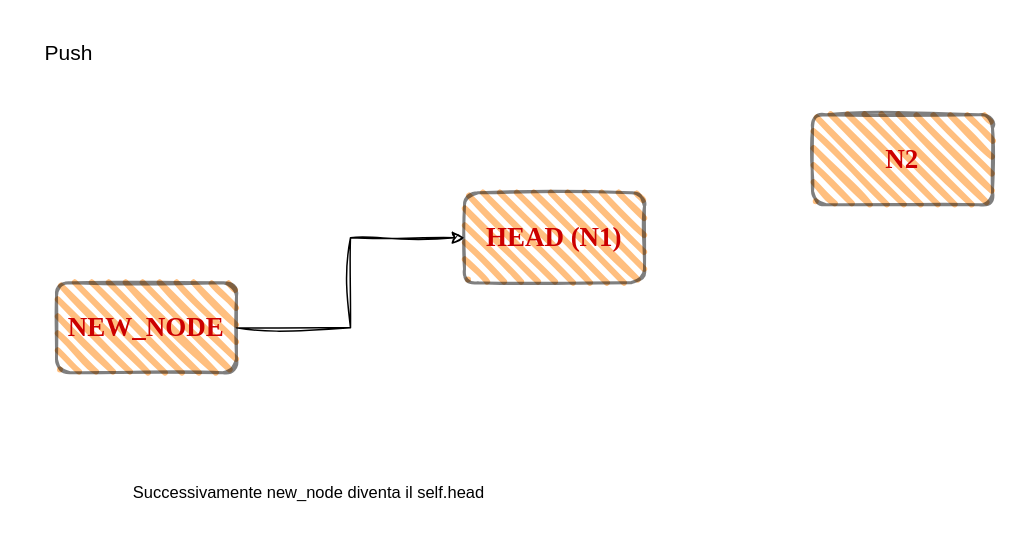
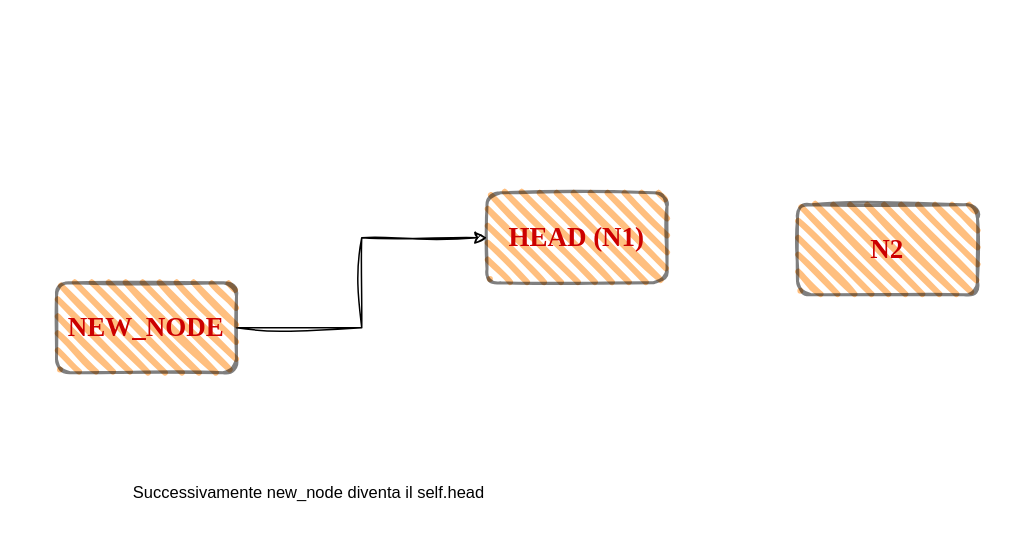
node "Push": removed
node "N2": moved (902, 160) -> (887, 250)
node "HEAD (N1)": moved (554, 238) -> (577, 238)
